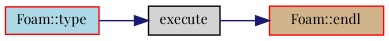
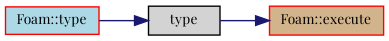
node "execute": label "execute" -> "type"
node "Foam::endl": label "Foam::endl" -> "Foam::execute"
